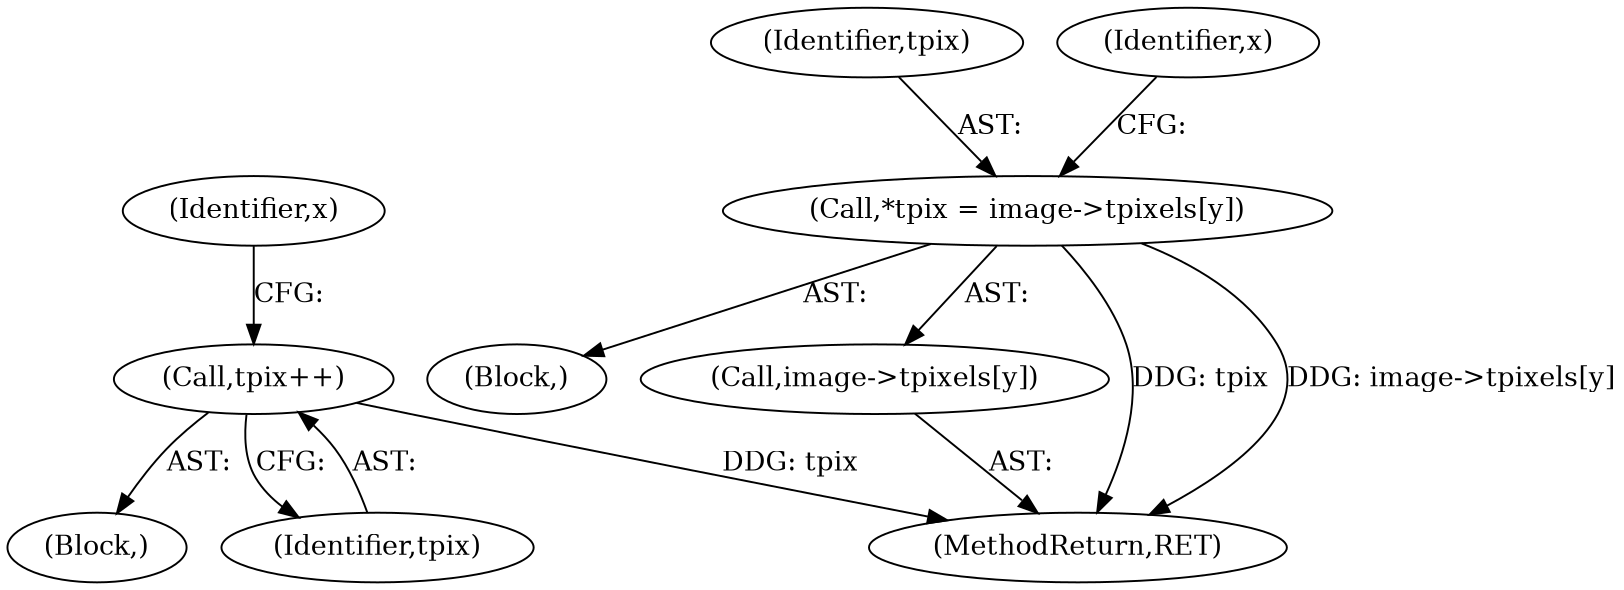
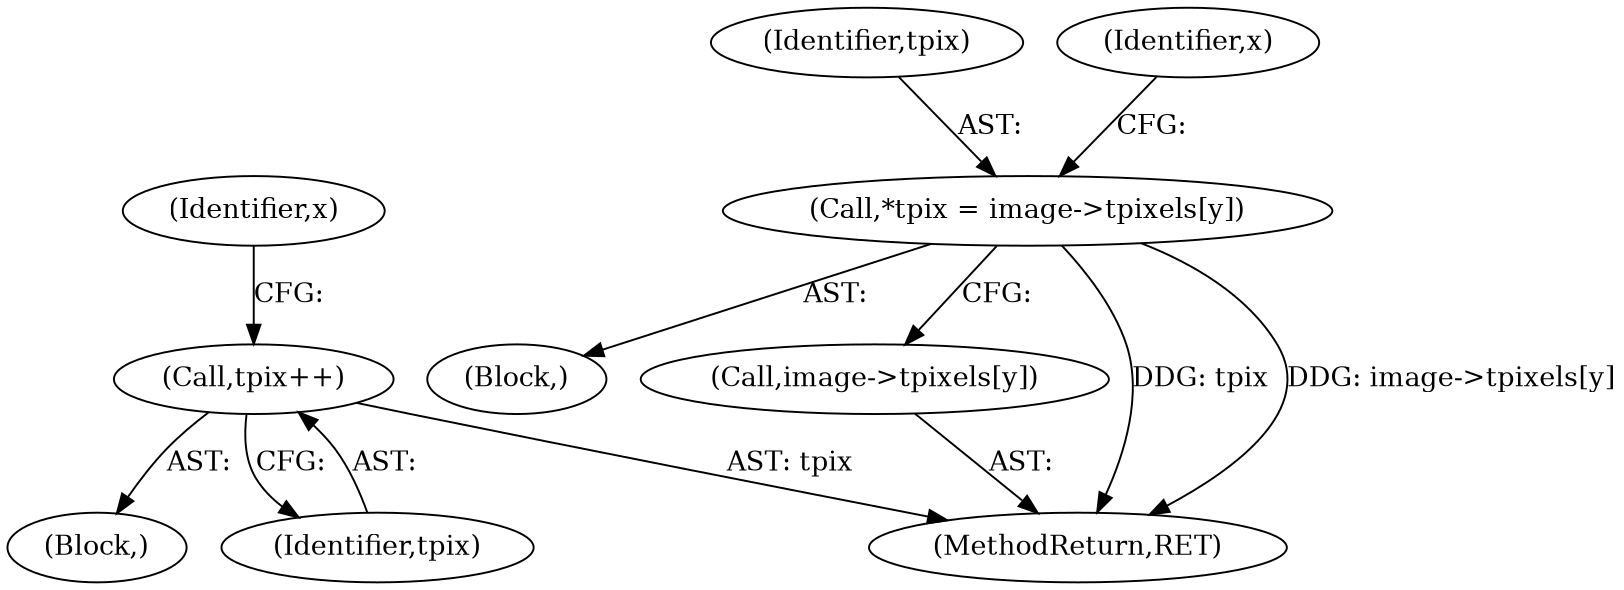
edge "(Call,*tpix = image->tpixels[y])" -> "(Call,image->tpixels[y])": label "AST: " -> "CFG: "
edge "(Call,tpix++)" -> "(MethodReturn,RET)": label "DDG: tpix" -> "AST: tpix"
